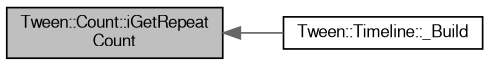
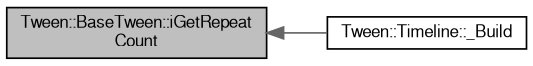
node "Tween::Count::iGetRepeat Count": label "Tween::Count::iGetRepeat Count" -> "Tween::BaseTween::iGetRepeat Count"
